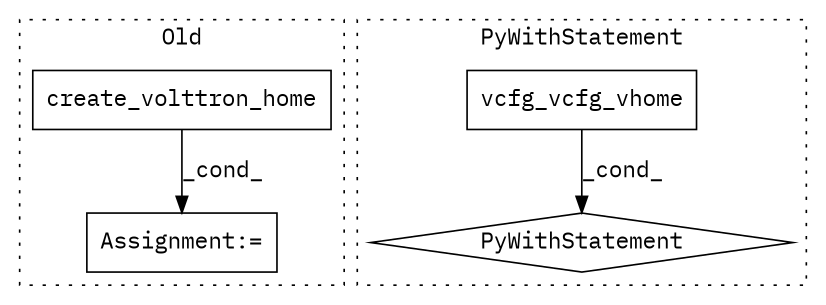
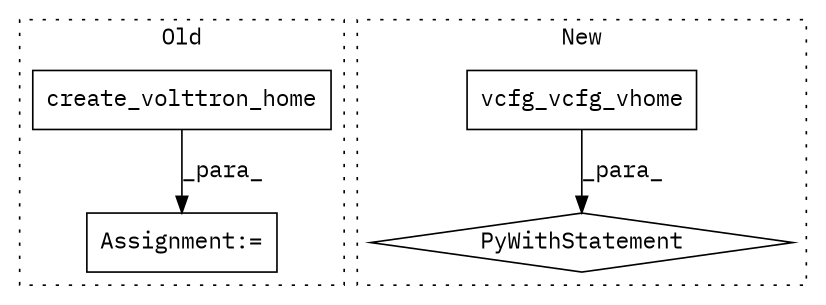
cluster "PyWithStatement": label "PyWithStatement" -> "New"
edge "create_volttron_home" -> "Assignment:=": label "_cond_" -> "_para_"
edge "vcfg_vcfg_vhome" -> "PyWithStatement": label "_cond_" -> "_para_"
